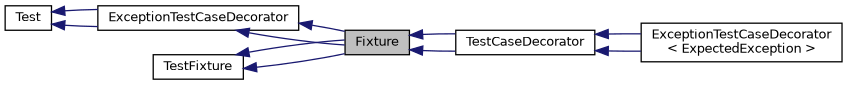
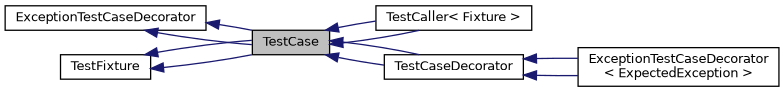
node "Test": removed
node "TestCaller< Fixture >": added
node "Fixture": label "Fixture" -> "TestCase"
